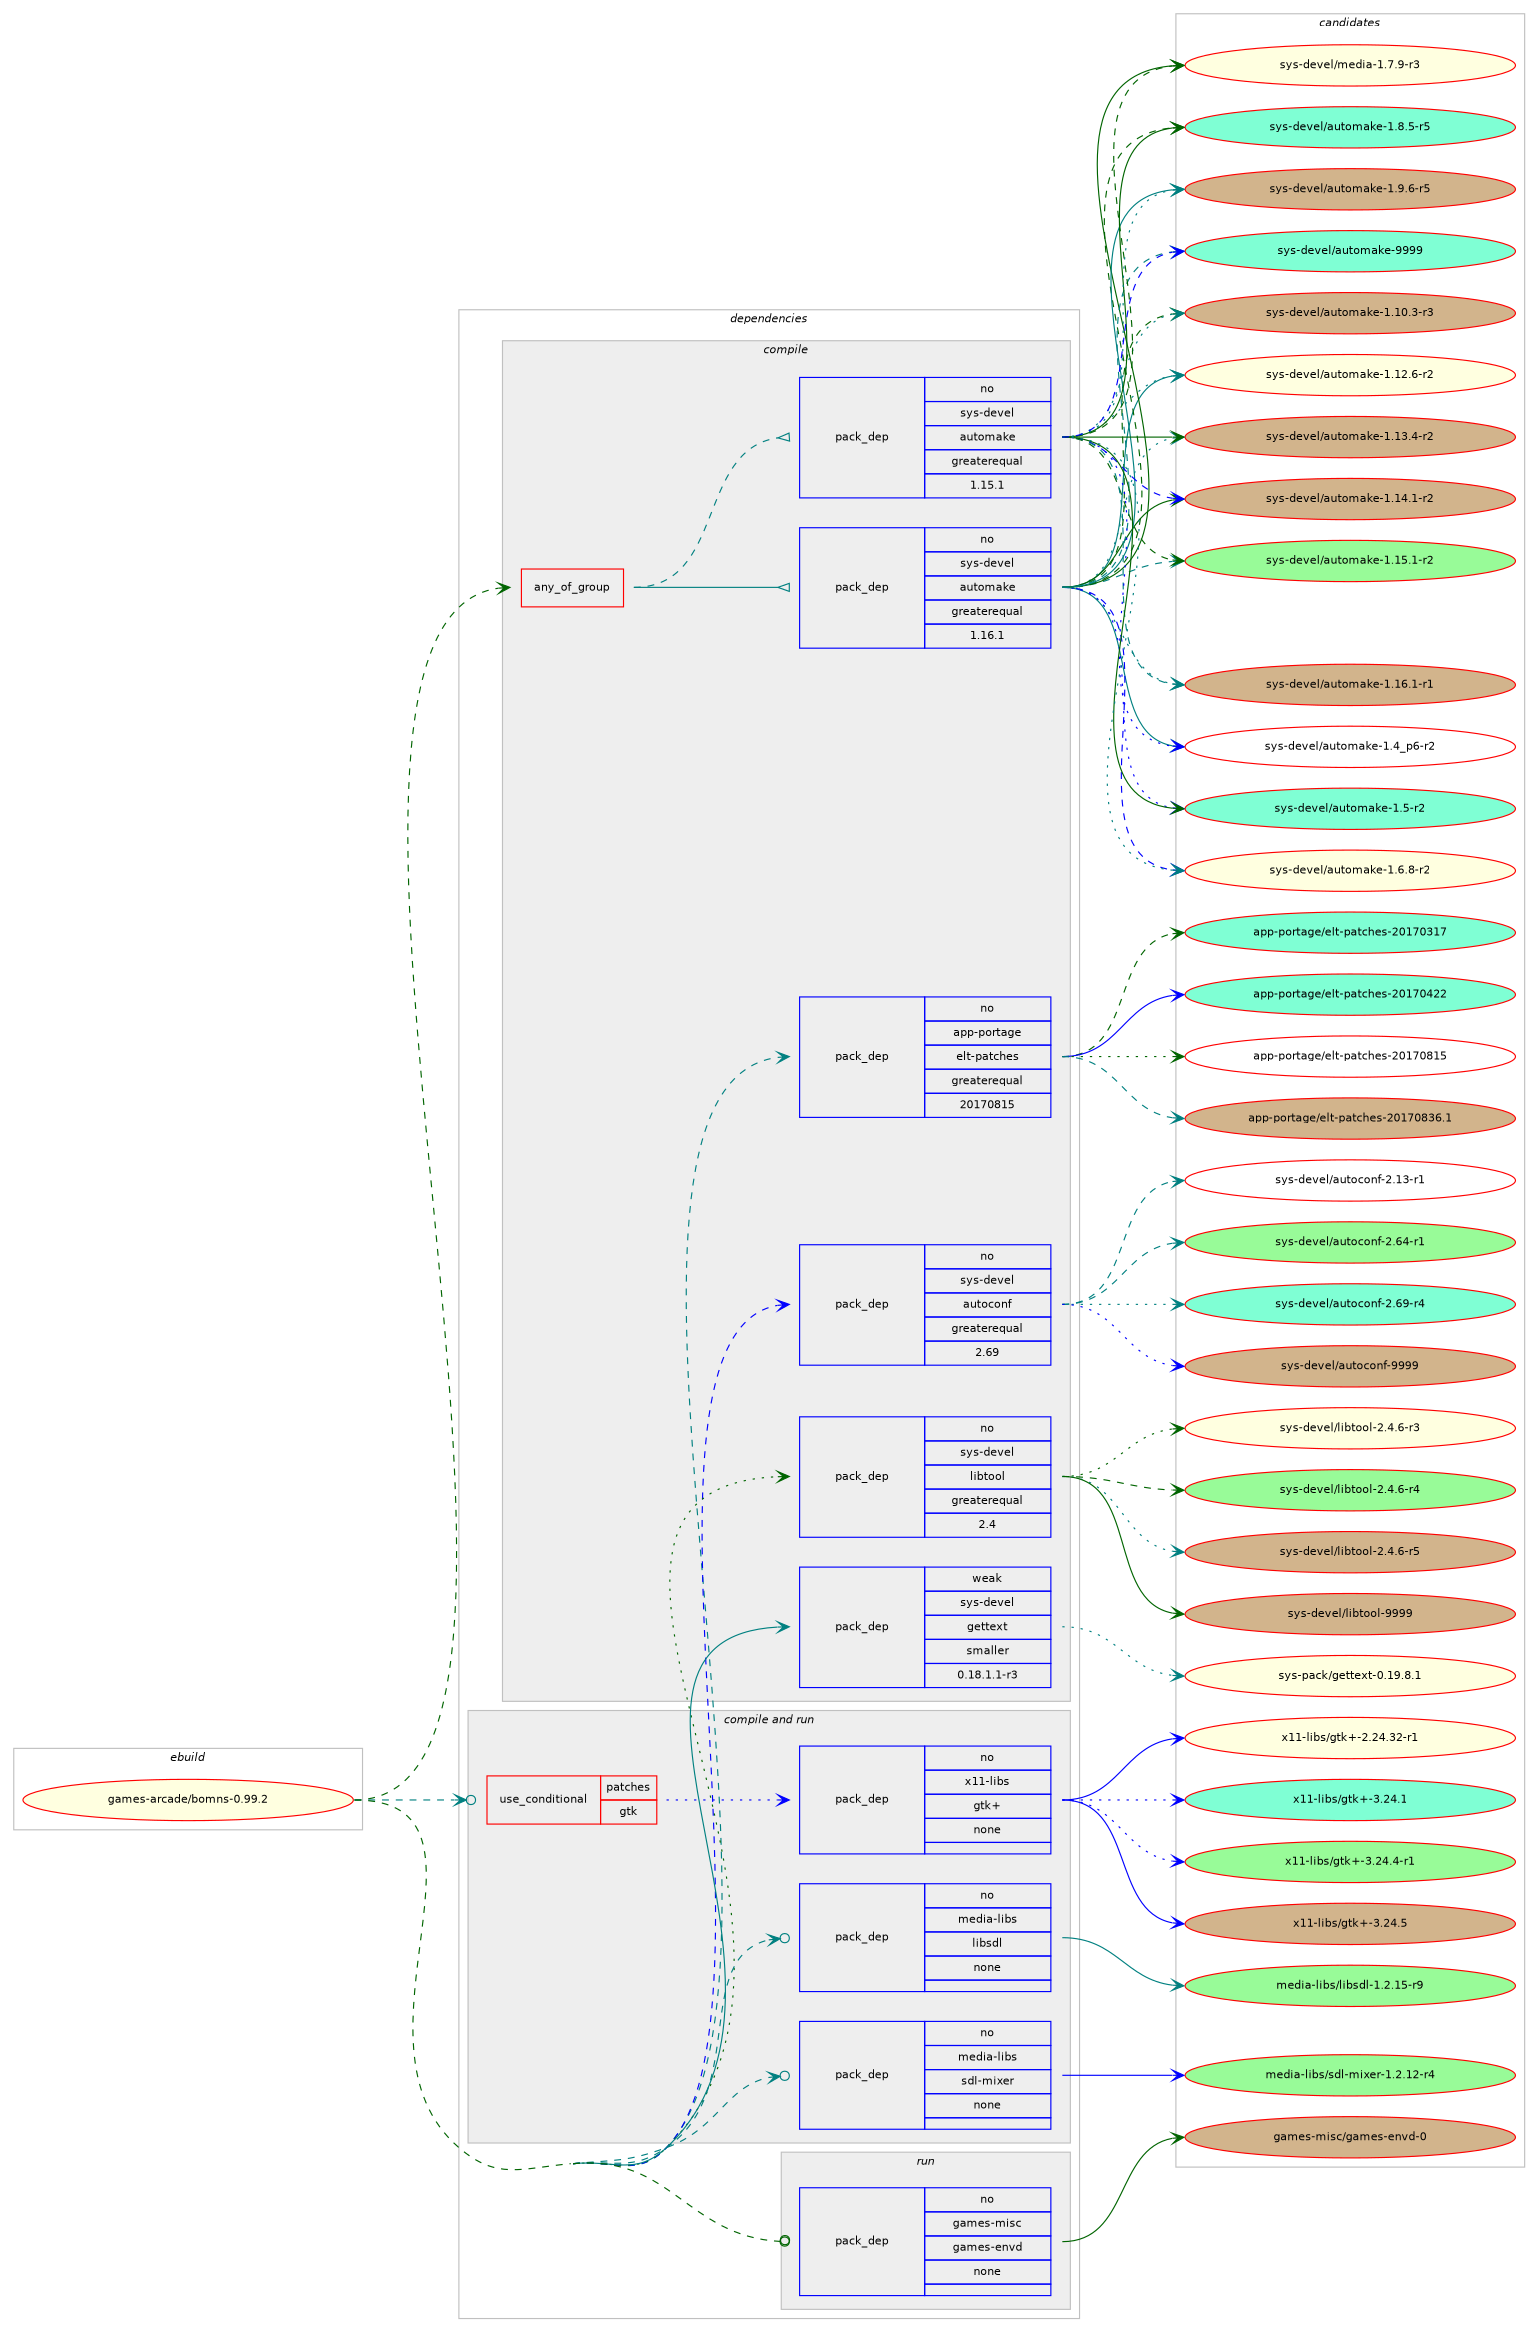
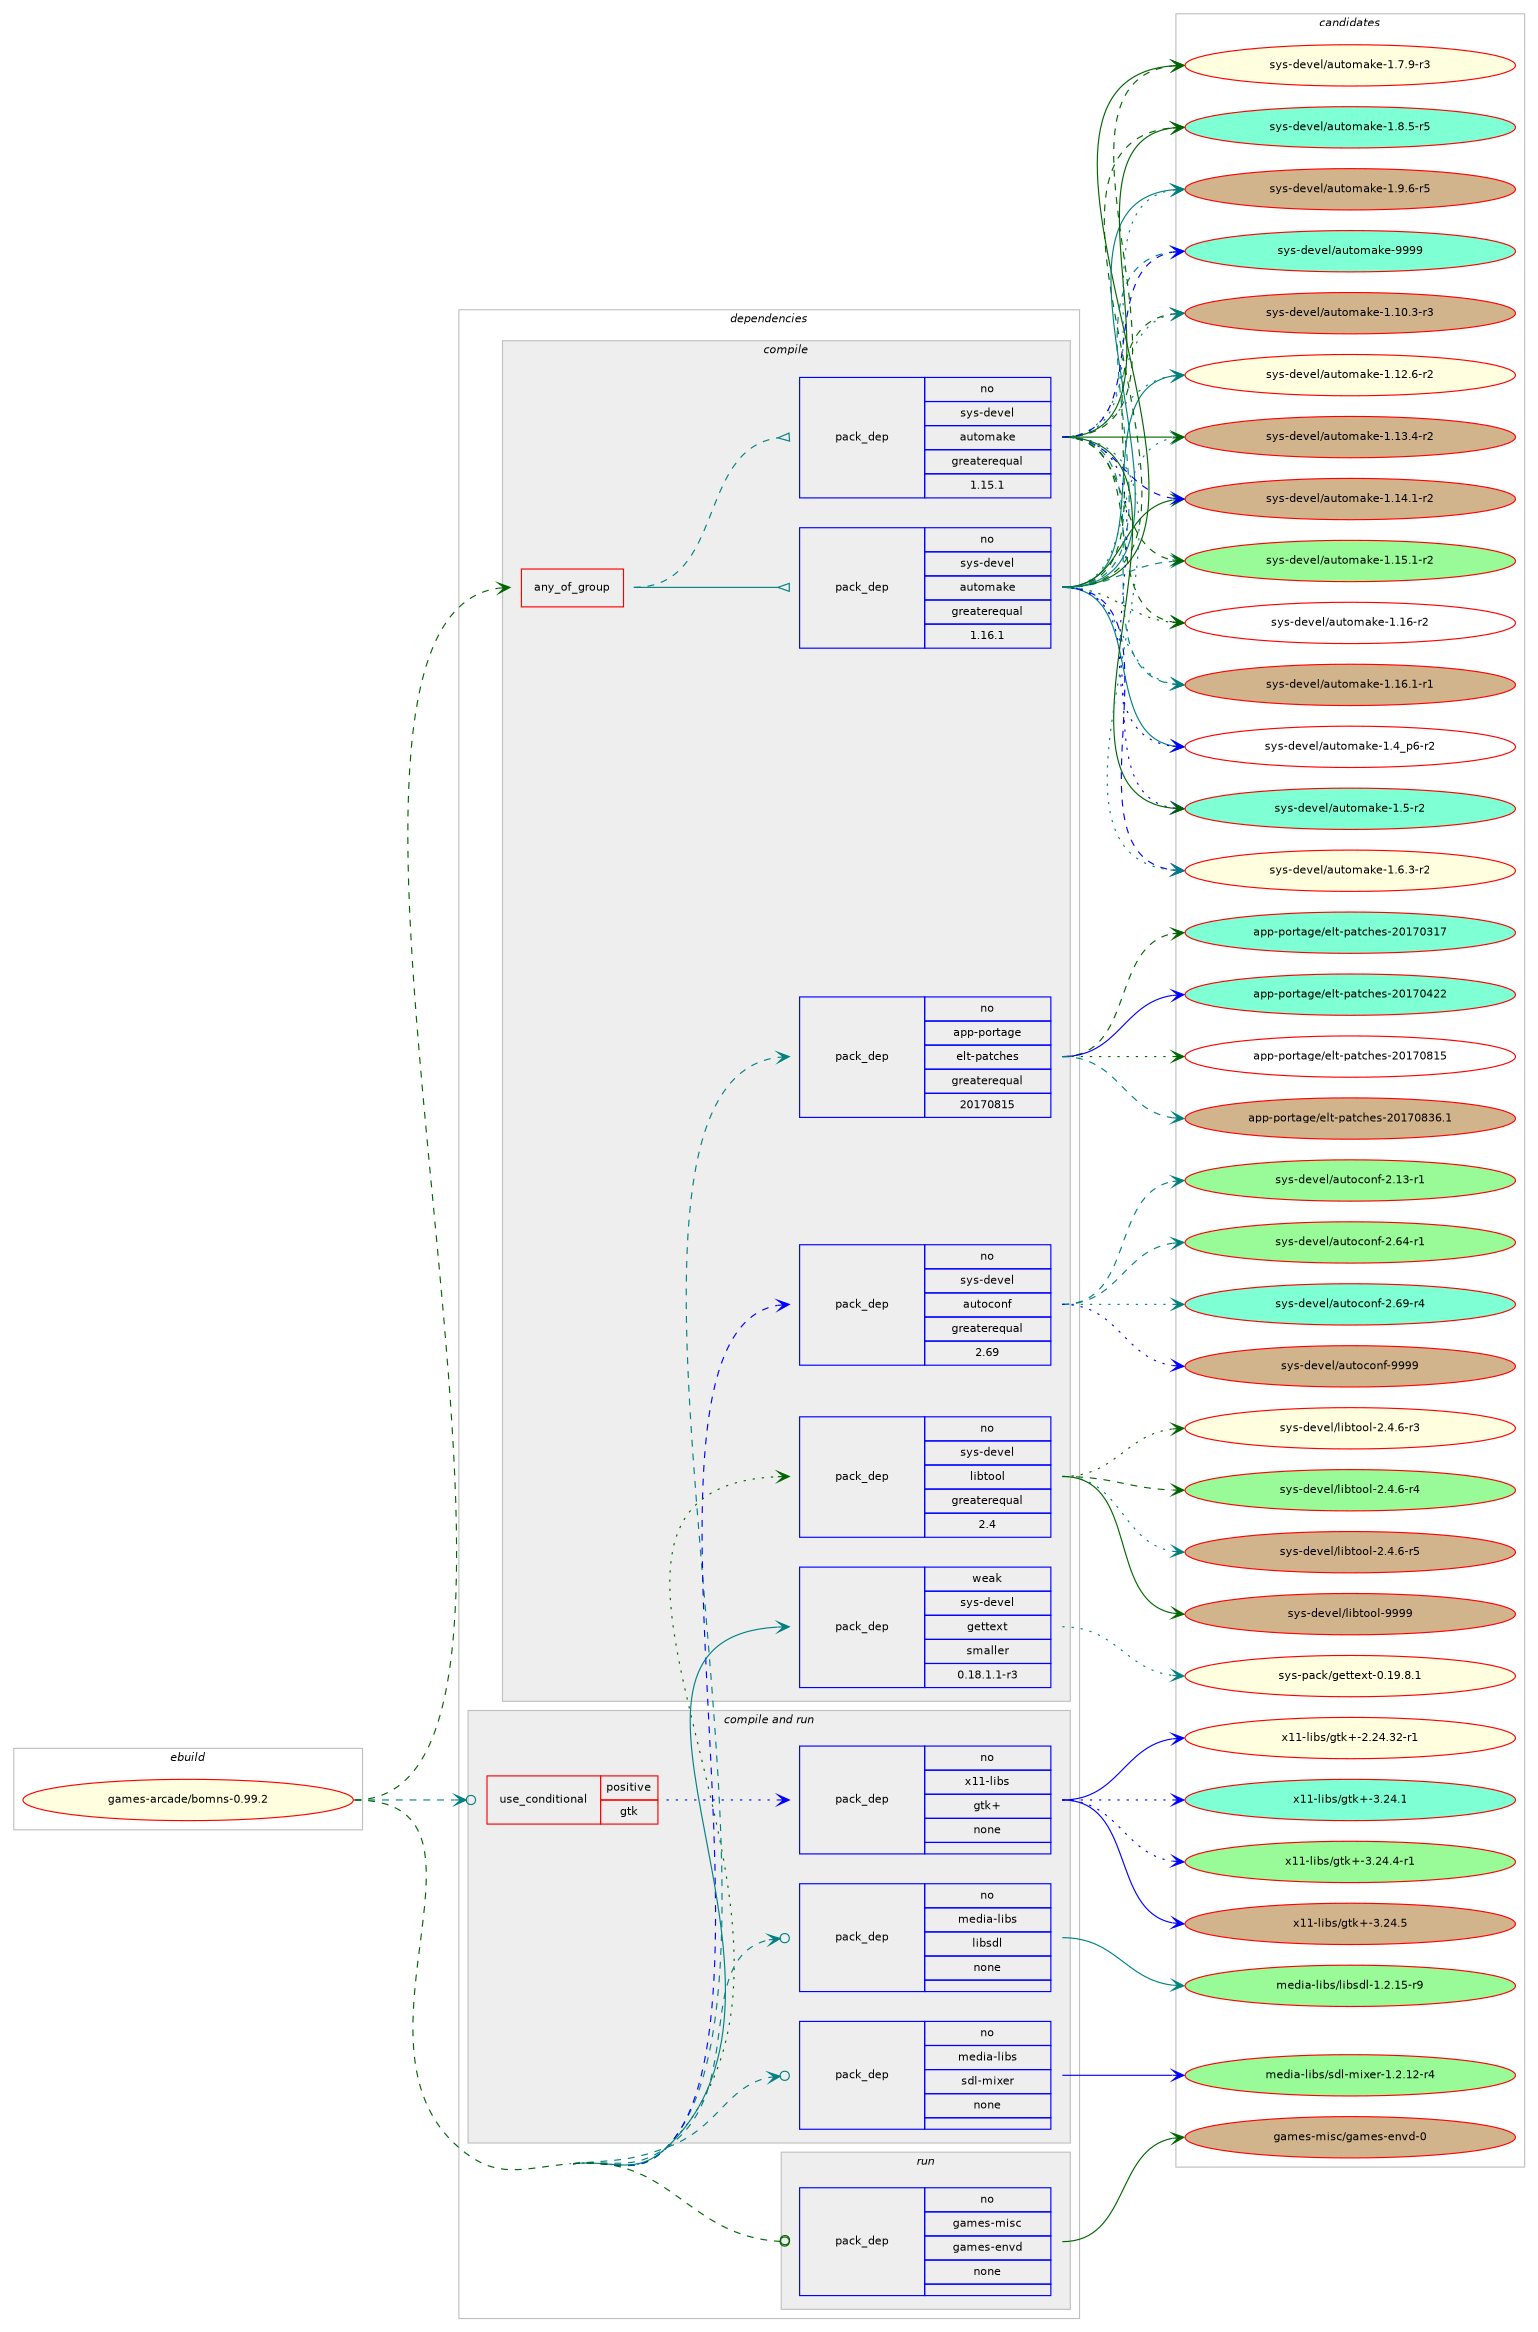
node "sys-devel/media-1.7.9-r3": label "sys-devel/media-1.7.9-r3" -> "sys-devel/automake-1.7.9-r3"
node "sys-devel/automake-1.16-r2": added
node "sys-devel/automake-1.6.8-r2": label "sys-devel/automake-1.6.8-r2" -> "sys-devel/automake-1.6.3-r2"
node "sys-devel/autoconf-2.13-r1": fillcolor white -> palegreen
node "use_conditional": text "patches" -> "positive"
